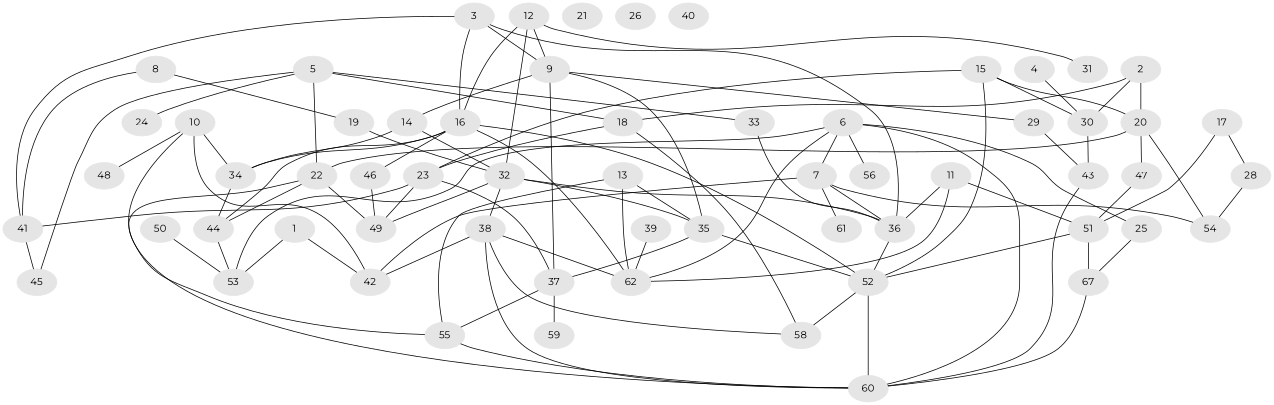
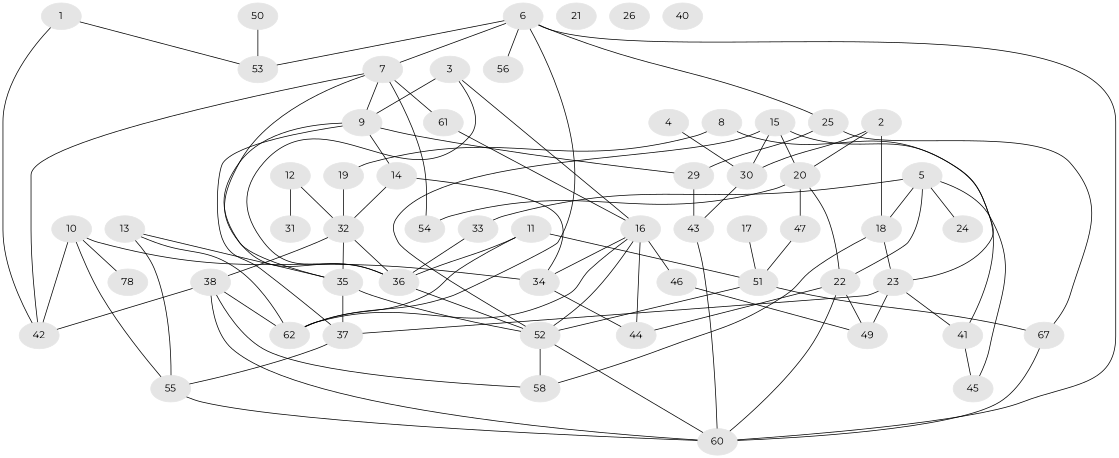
edge "3" -- "41": removed
edge "12" -- "9": now "7" -- "9"
edge "12" -- "16": now "61" -- "16"
edge "25" -- "29": added
node "48": label "48" -> "78"
node "28": removed
edge "32" -- "49": removed
node "39": removed
edge "44" -- "53": removed
node "59": removed
